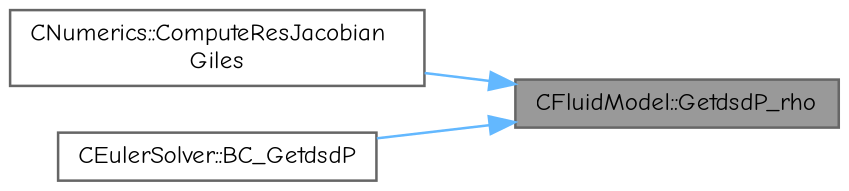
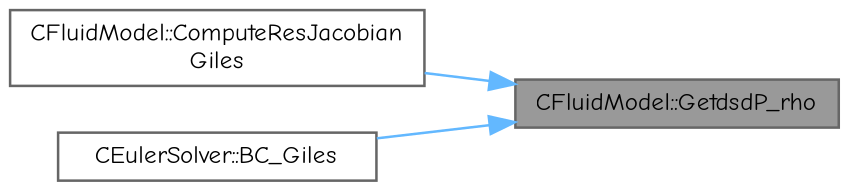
node "CNumerics::ComputeResJacobian Giles": label "CNumerics::ComputeResJacobian Giles" -> "CFluidModel::ComputeResJacobian Giles"
node "CEulerSolver::BC_GetdsdP": label "CEulerSolver::BC_GetdsdP" -> "CEulerSolver::BC_Giles"
